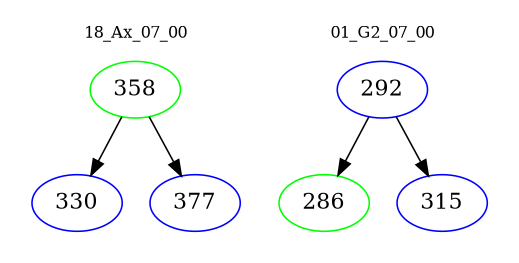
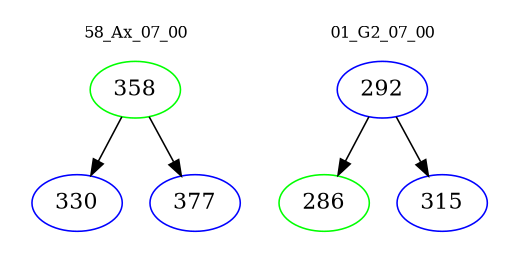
cluster "18_Ax_07_00": label "18_Ax_07_00" -> "58_Ax_07_00"
